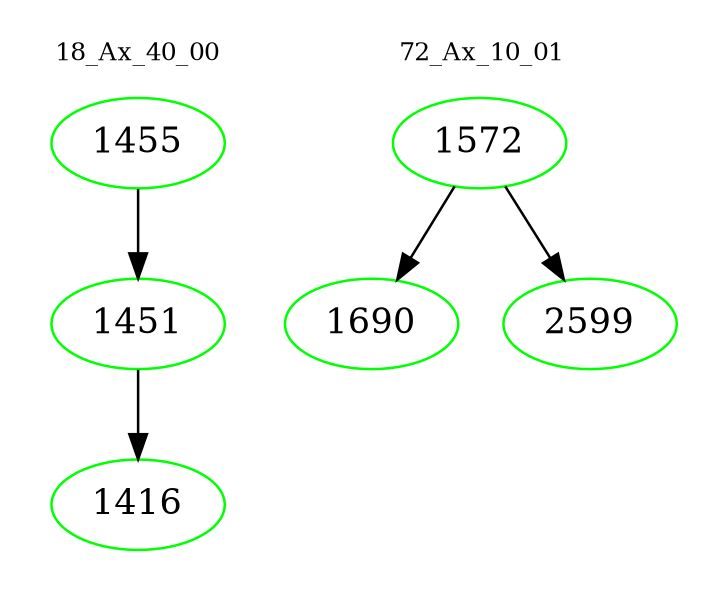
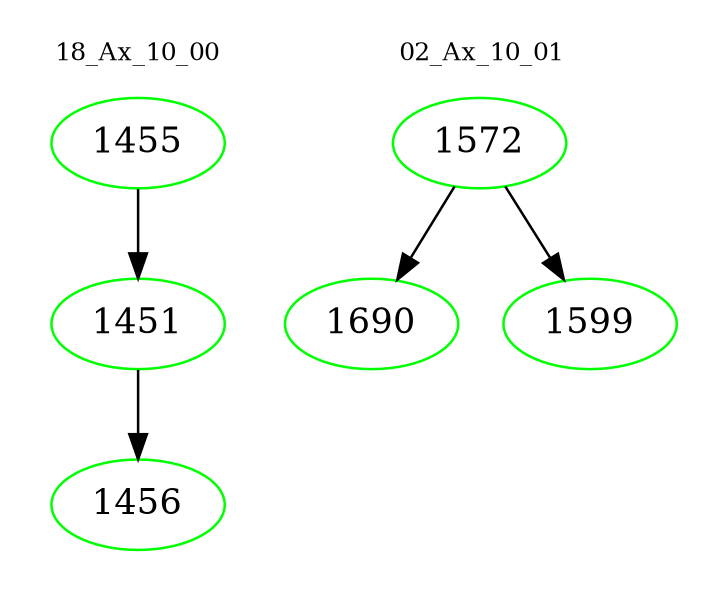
cluster "18_Ax_40_00": label "18_Ax_40_00" -> "18_Ax_10_00"
cluster "72_Ax_10_01": label "72_Ax_10_01" -> "02_Ax_10_01"
node "2599": label "2599" -> "1599"
node "1416": label "1416" -> "1456"
